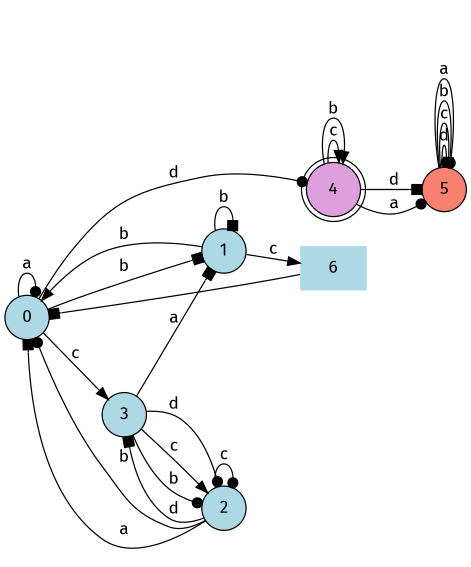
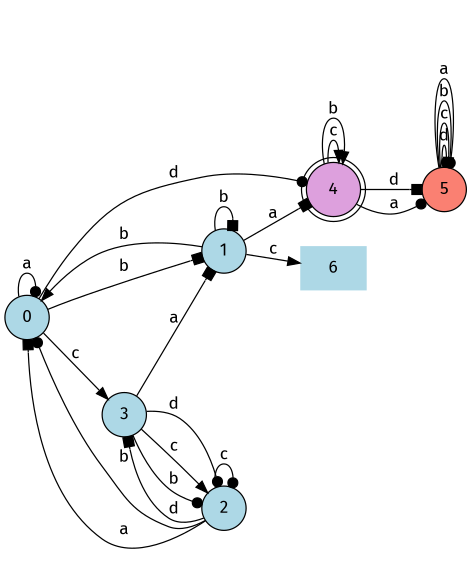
edge "1" -> "4": added, label "a"
edge "6" -> "0": removed
